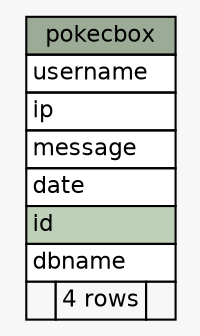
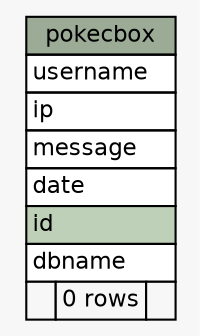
node "pokecbox": text "4 rows" -> "0 rows"
